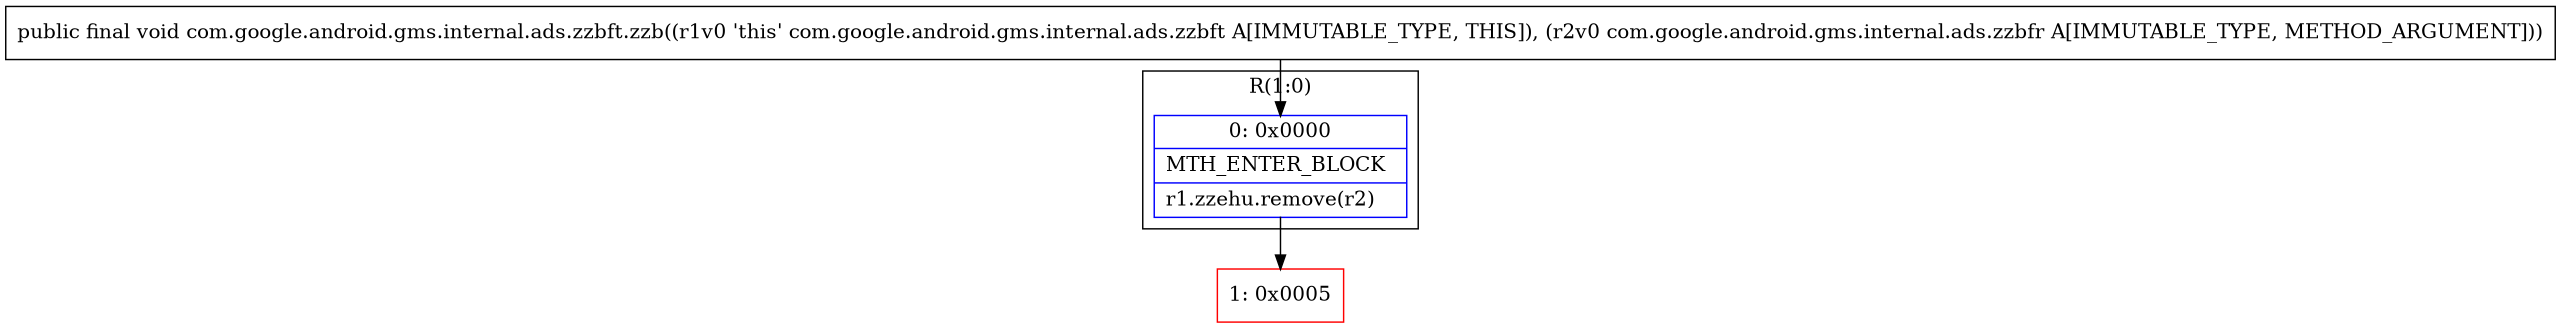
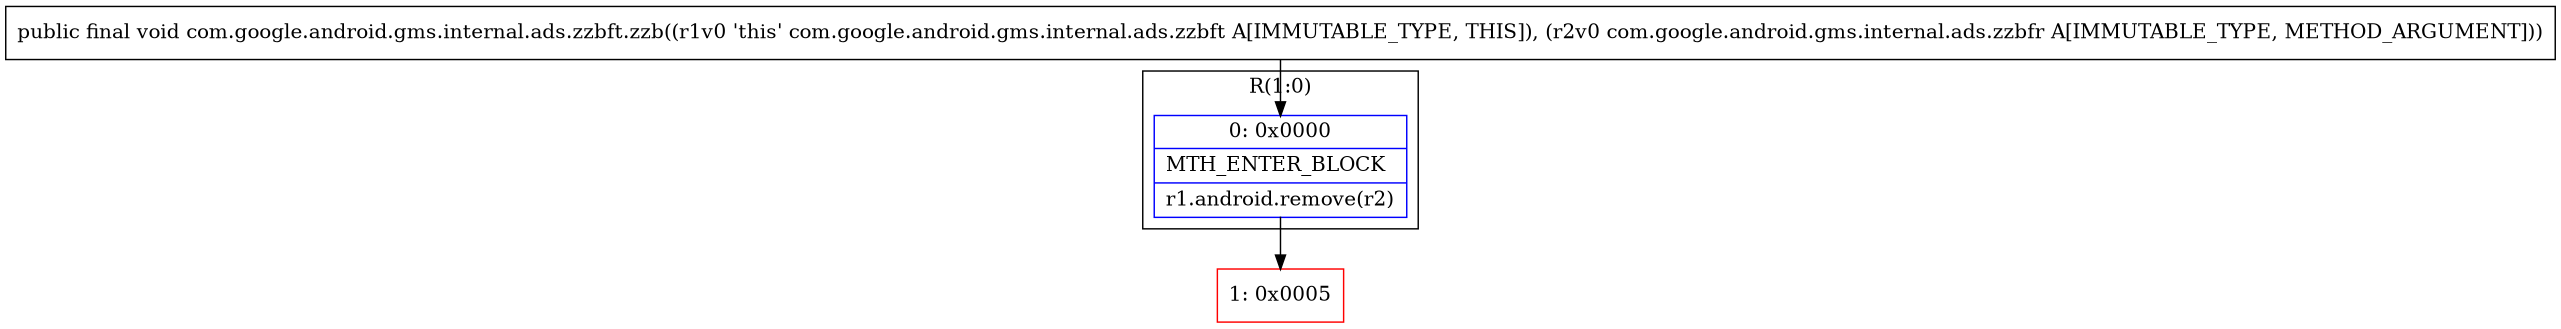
node "0: 0x0000": text "r1.zzehu.remove(r2)" -> "r1.android.remove(r2)"
